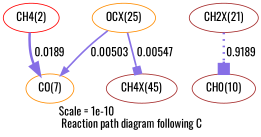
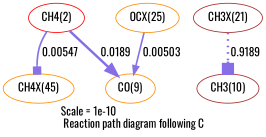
node "CH2X(21)": label "CH2X(21)" -> "CH3X(21)"
edge "OCX(25)" -> "CH4X(45)": now "CH4(2)" -> "CH4X(45)"
node "CO(7)": label "CO(7)" -> "CO(9)"
node "CH4X(45)": color brown -> darkorange
node "CH0(10)": label "CH0(10)" -> "CH3(10)"
